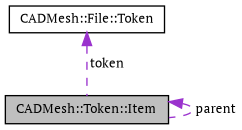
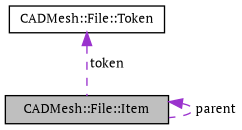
node "CADMesh::Token::Item": label "CADMesh::Token::Item" -> "CADMesh::File::Item"
